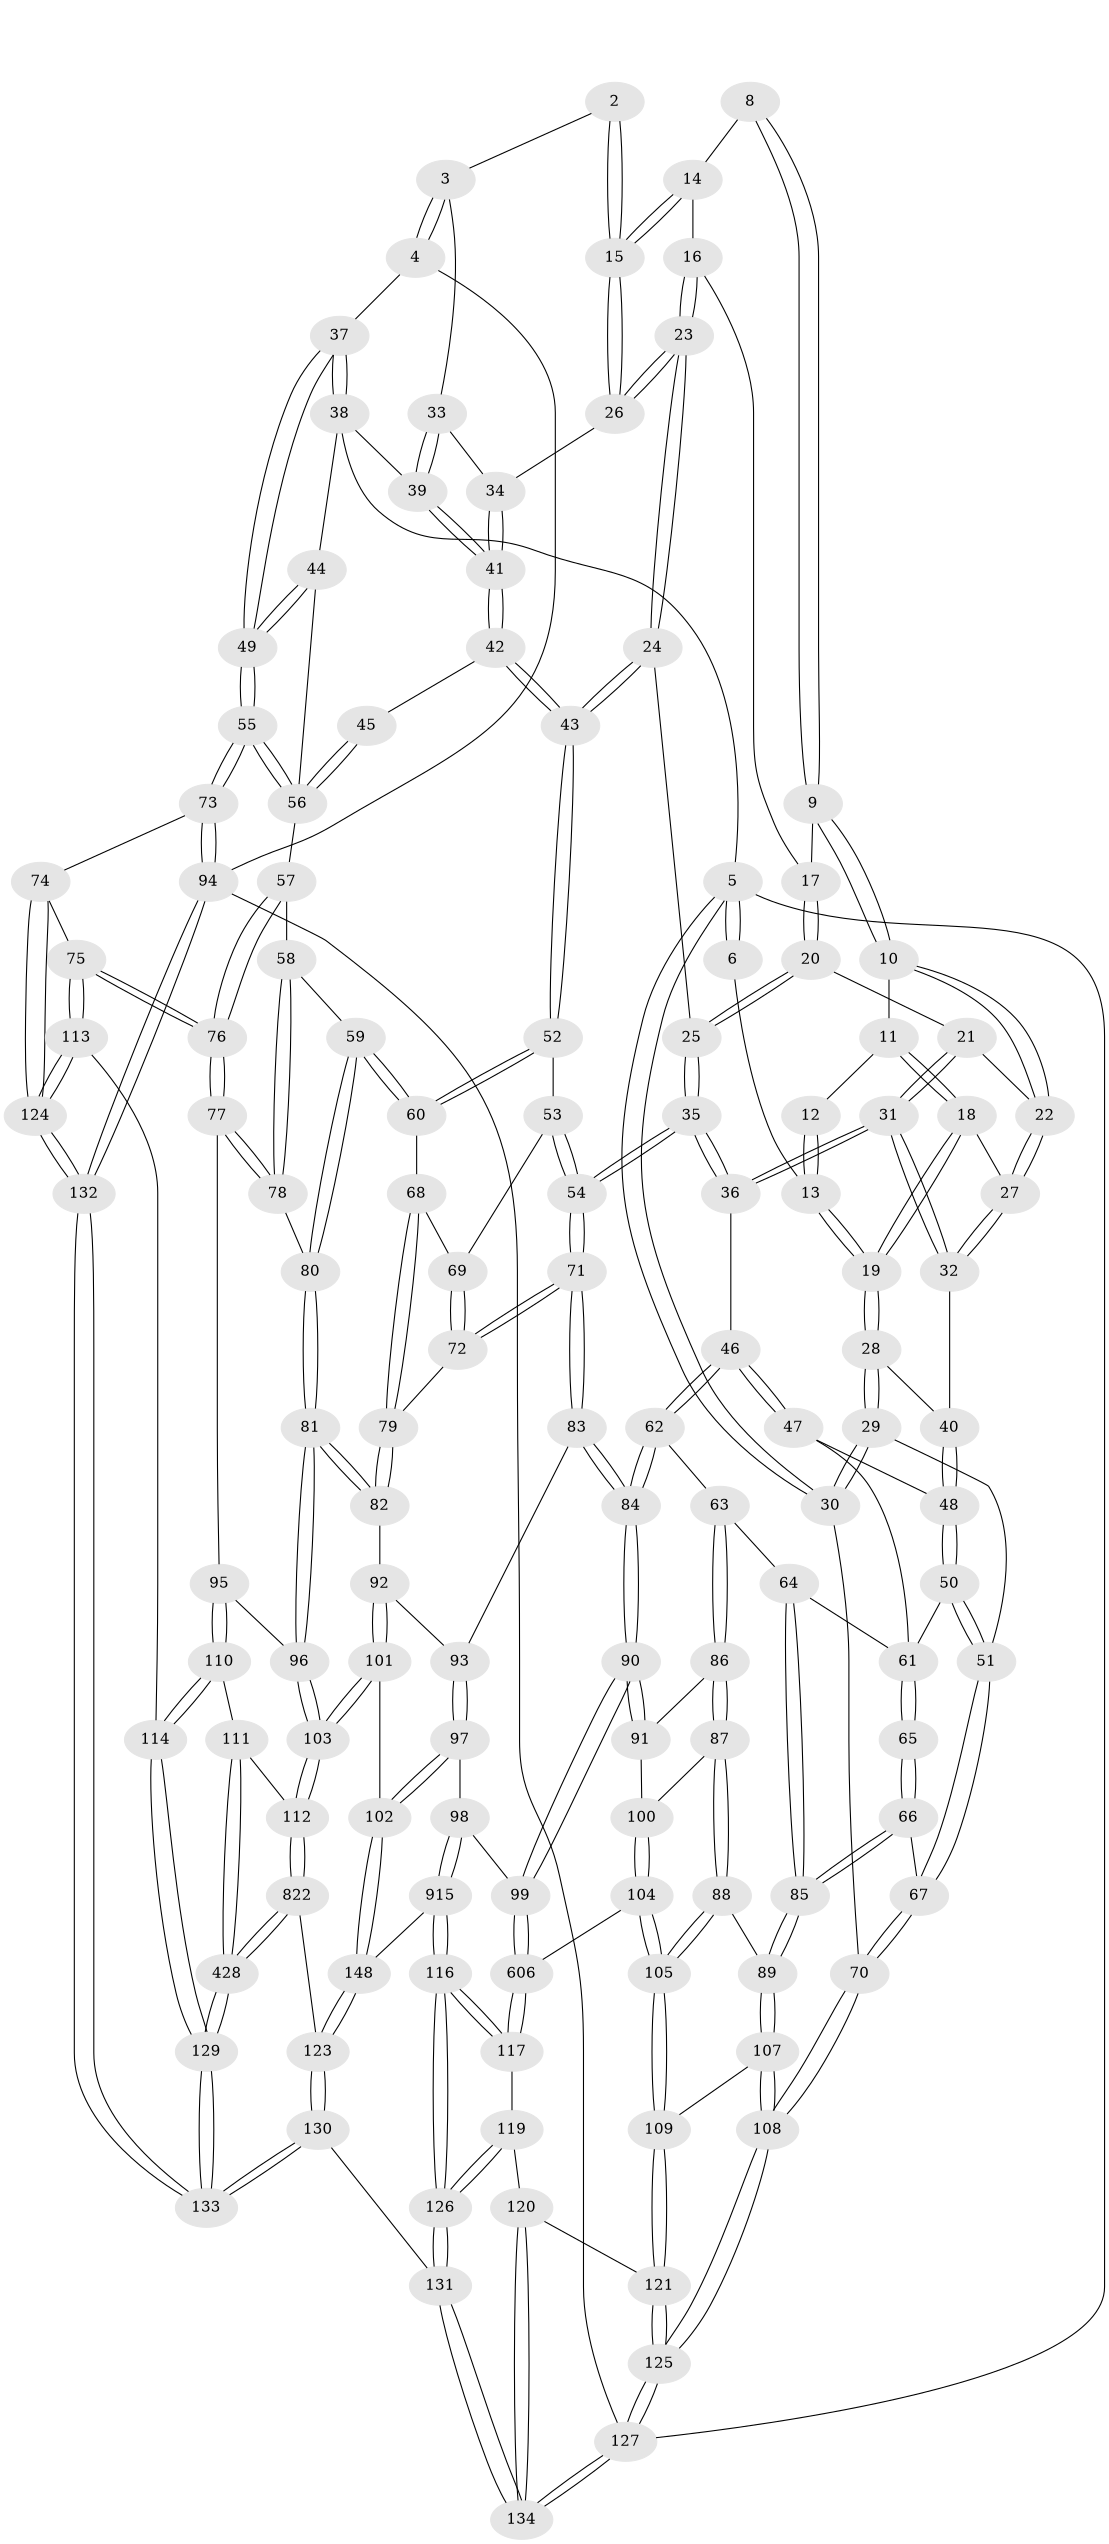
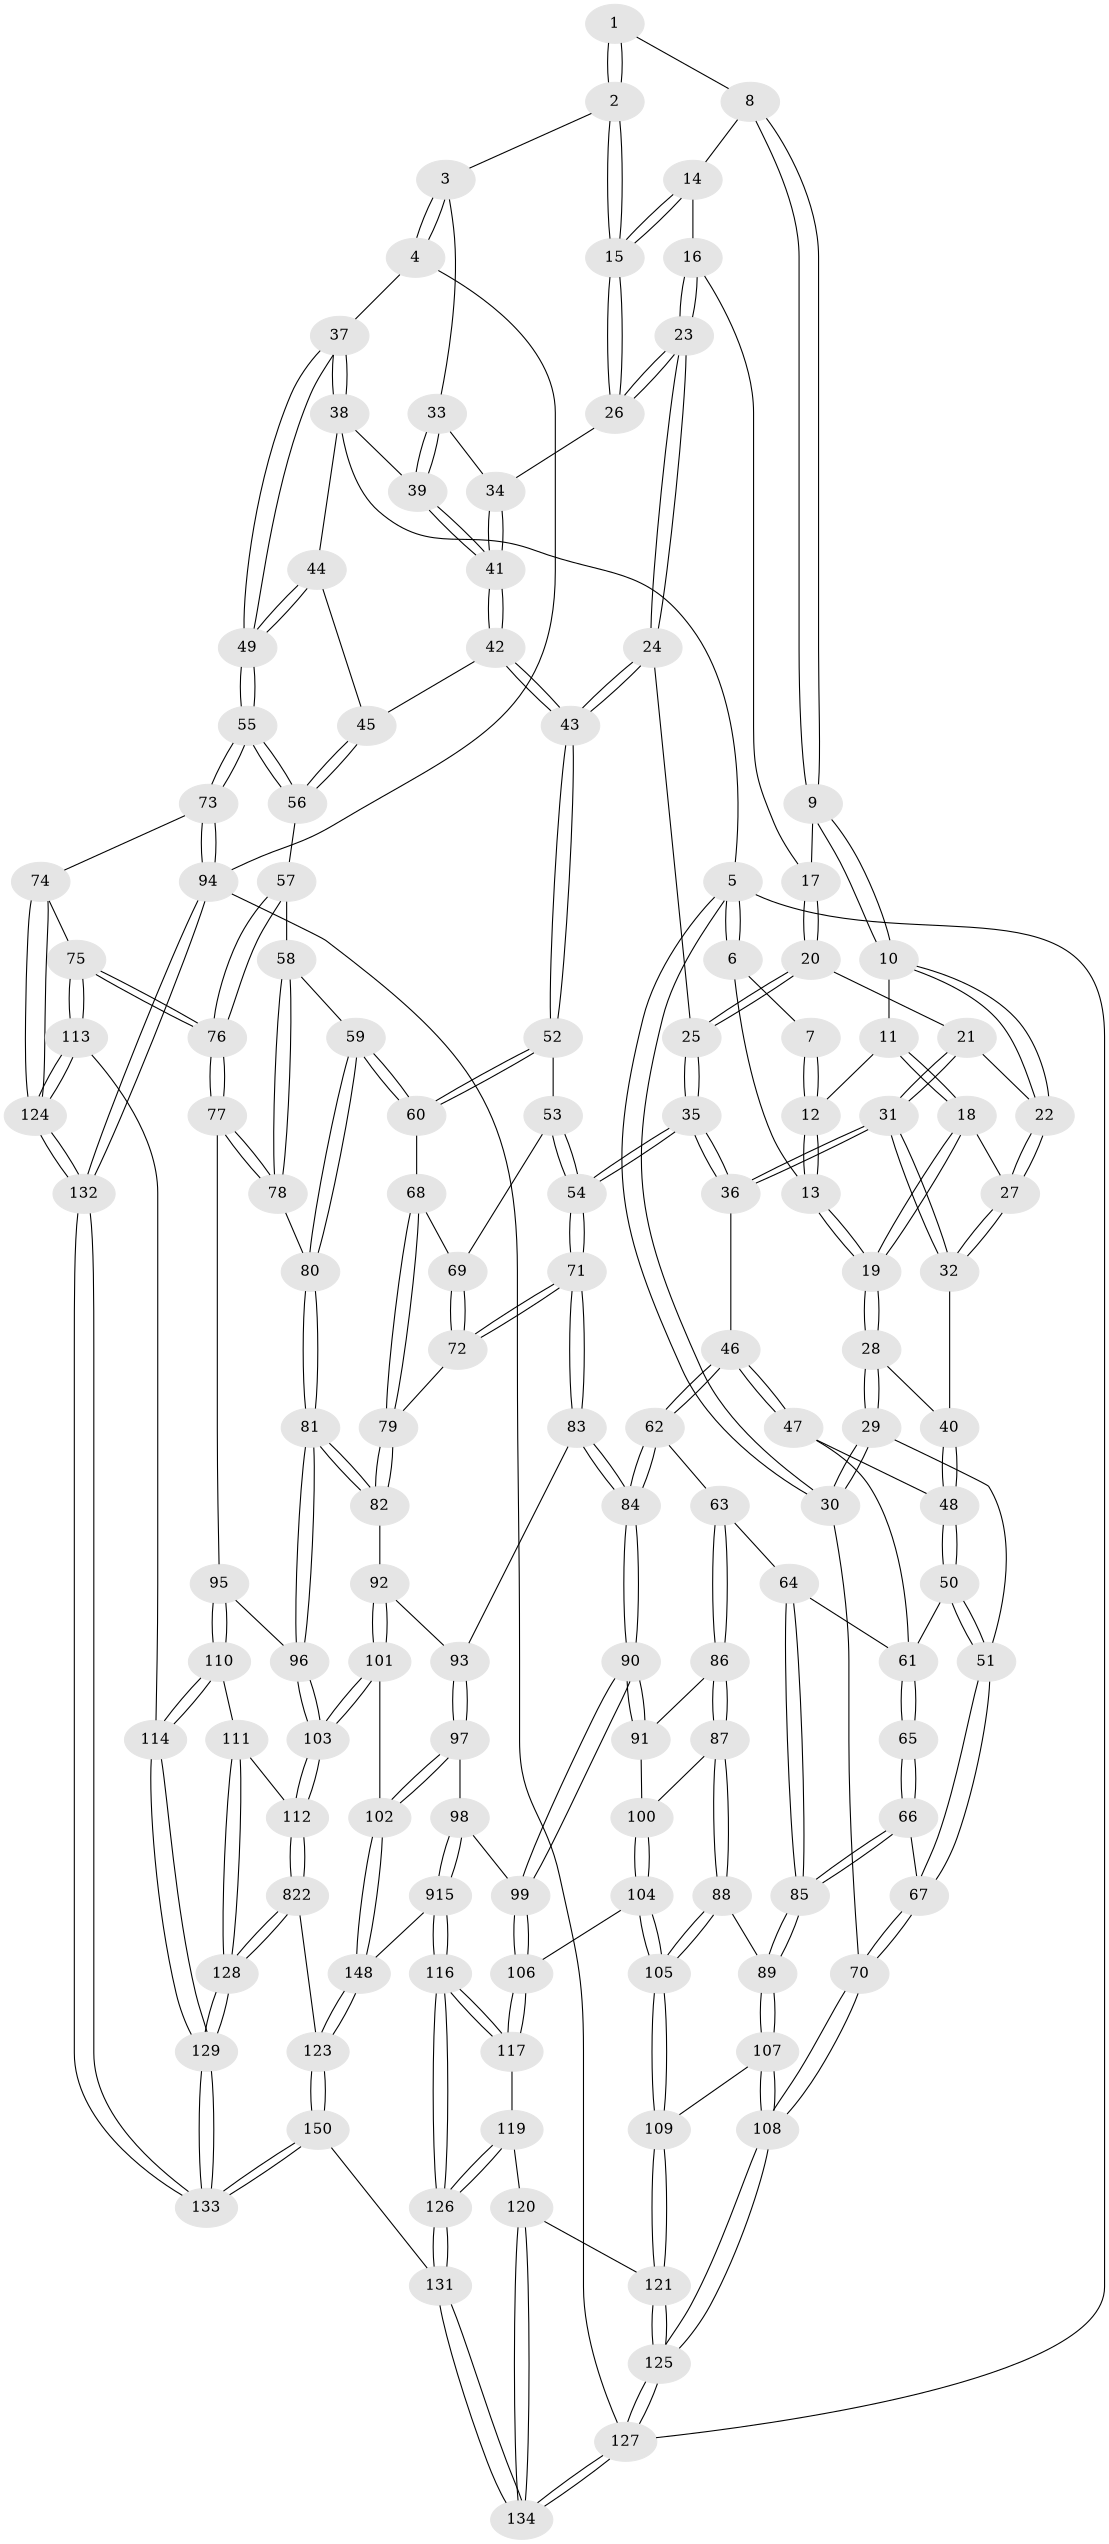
node "1": added
edge "44" -- "56": now "44" -- "45"
node "7": added
node "428": label "428" -> "128"
node "606": label "606" -> "106"
node "130": label "130" -> "150"
